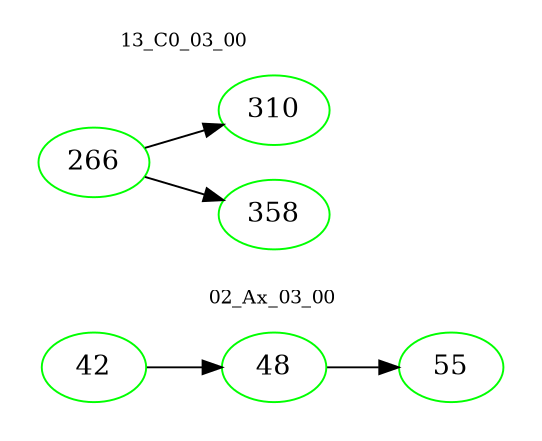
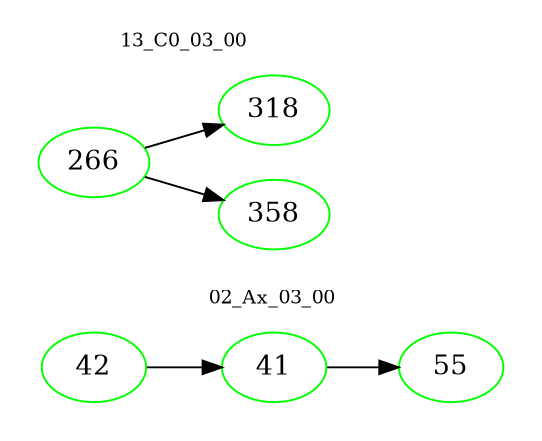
node "310": label "310" -> "318"
node "48": label "48" -> "41"
